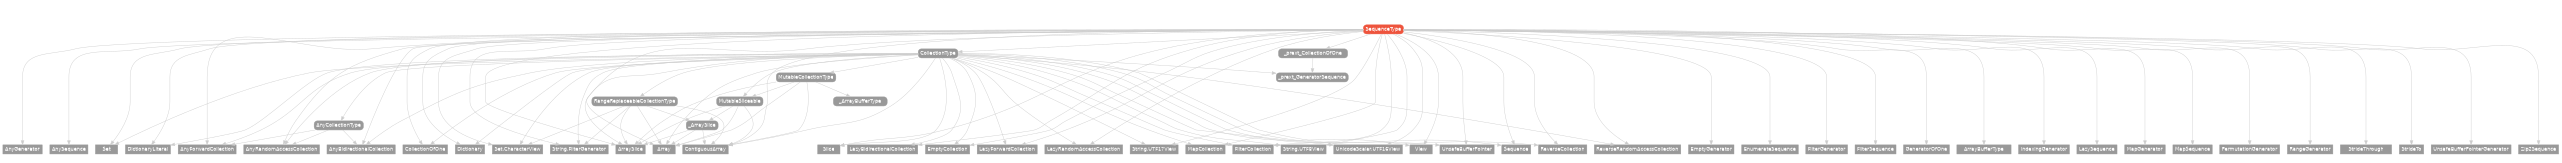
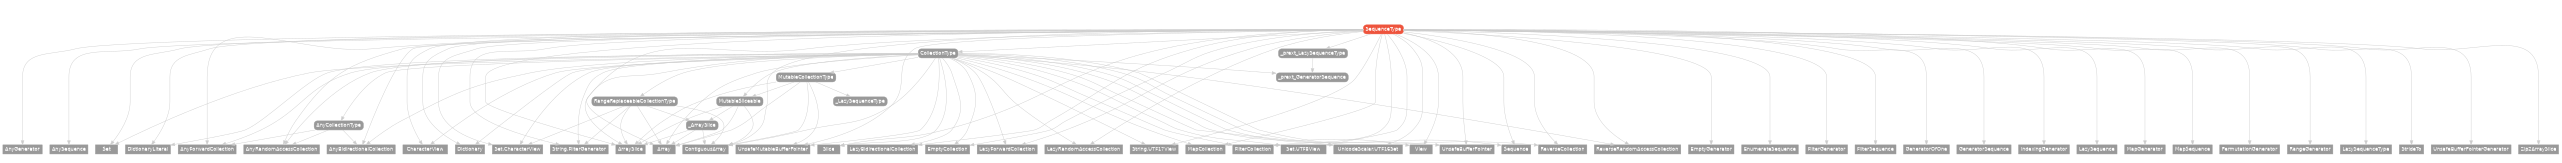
node "_prext_CollectionOfOne": label "_prext_CollectionOfOne" -> "_prext_LazySequenceType"
node "_ArrayBufferType": label "_ArrayBufferType" -> "_LazySequenceType"
node "CollectionOfOne": label "CollectionOfOne" -> "CharacterView"
node "UnsafeMutableBufferPointer": added
node "String.UTF8View": label "String.UTF8View" -> "Set.UTF8View"
node "UnicodeScalar.UTF16View": label "UnicodeScalar.UTF16View" -> "UnicodeScalar.UTF16Set"
node "ArrayBufferType": label "ArrayBufferType" -> "GeneratorSequence"
node "StrideThrough": label "StrideThrough" -> "LazySequenceType"
node "Zip2Sequence": label "Zip2Sequence" -> "Zip2ArraySlice"
